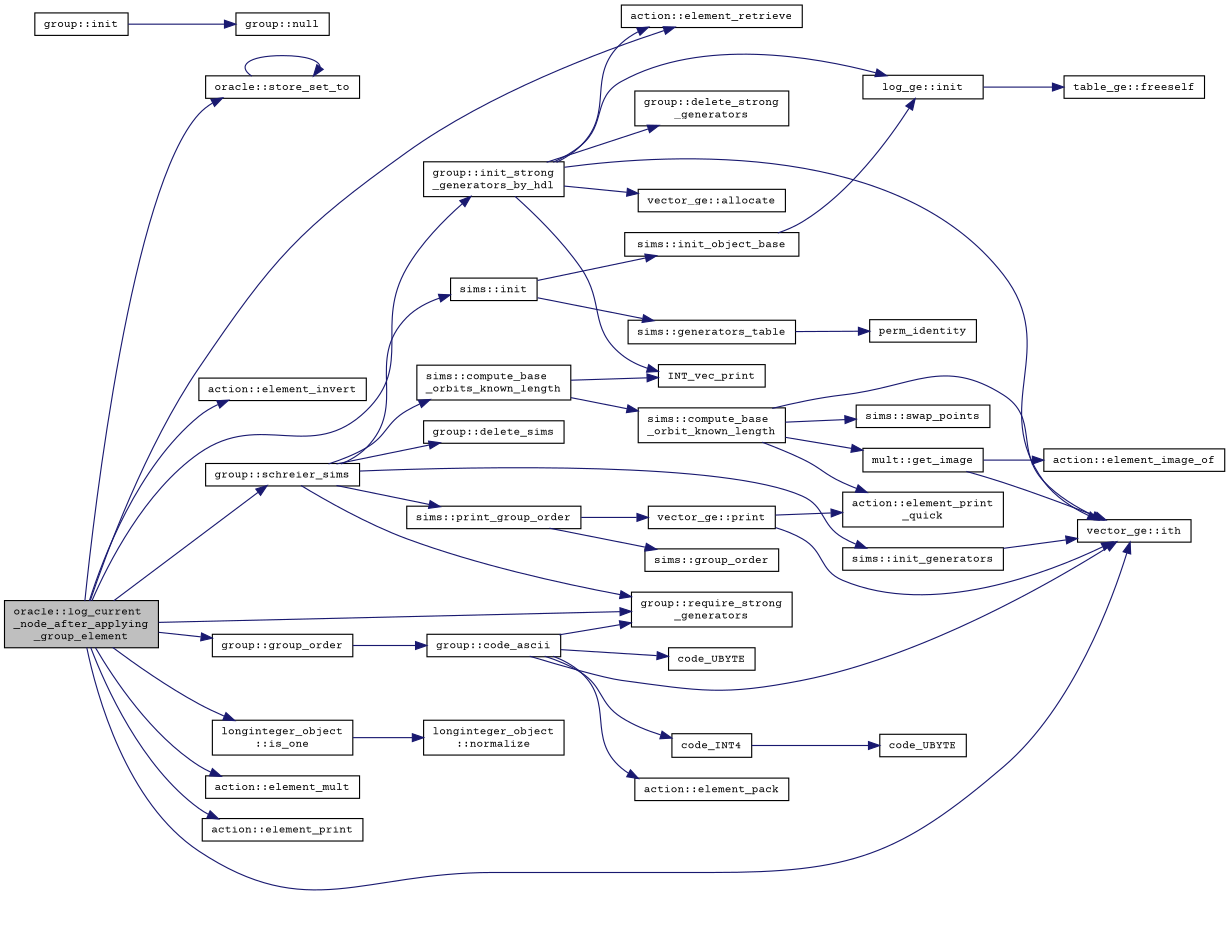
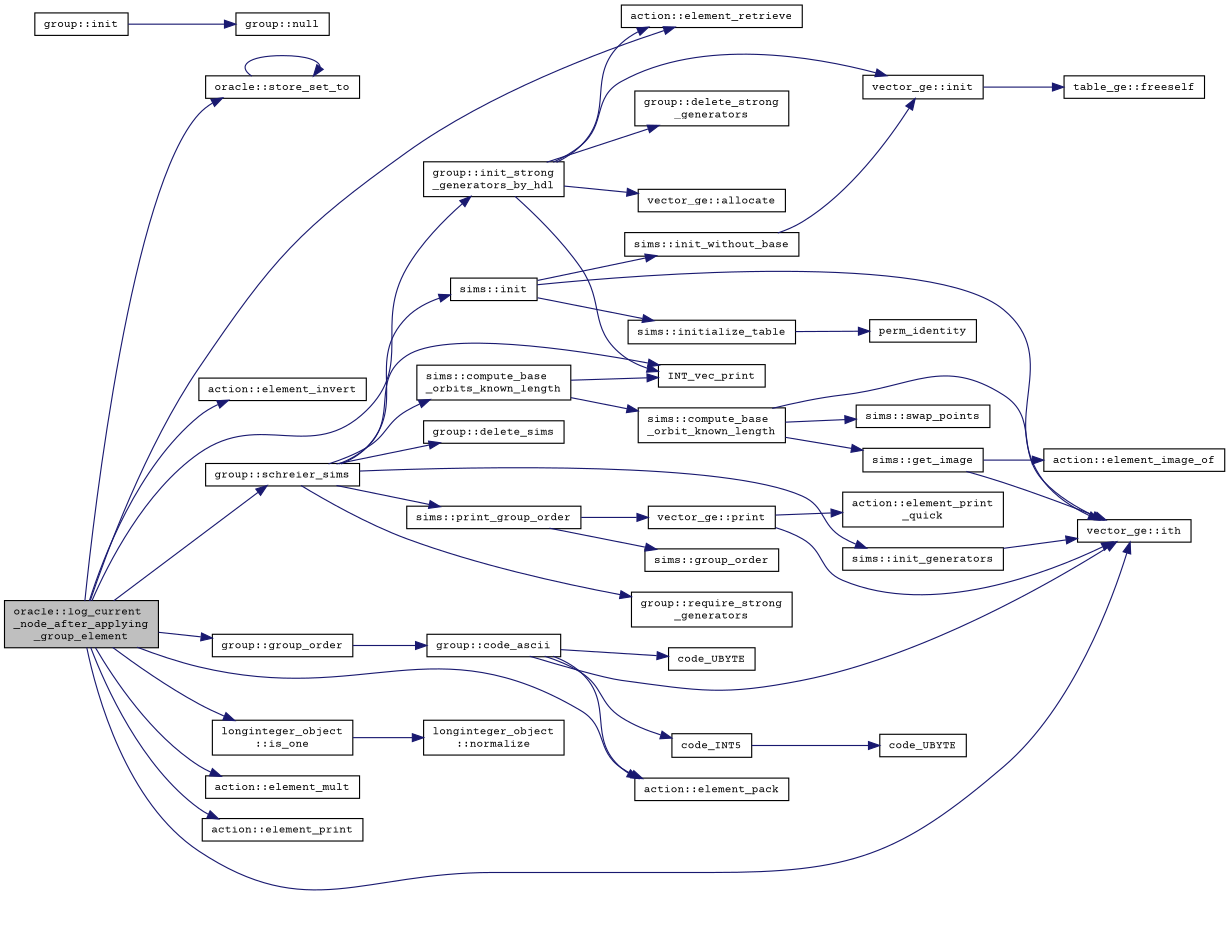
node "log_ge::init": label "log_ge::init" -> "vector_ge::init"
edge "group::init_strong _generators_by_hdl" -> "vector_ge::ith": now "sims::init" -> "vector_ge::ith"
node "sims::init_object_base": label "sims::init_object_base" -> "sims::init_without_base"
node "sims::generators_table": label "sims::generators_table" -> "sims::initialize_table"
edge "group::schreier_sims" -> "INT_vec_print": added
node "mult::get_image": label "mult::get_image" -> "sims::get_image"
edge "sims::compute_base _orbit_known_length" -> "action::element_print _quick": removed
edge "oracle::log_current _node_after_applying _group_element" -> "group::require_strong _generators": now "oracle::log_current _node_after_applying _group_element" -> "action::element_pack"
edge "group::code_ascii" -> "group::require_strong _generators": removed
node "code_INT4": label "code_INT4" -> "code_INT5"
